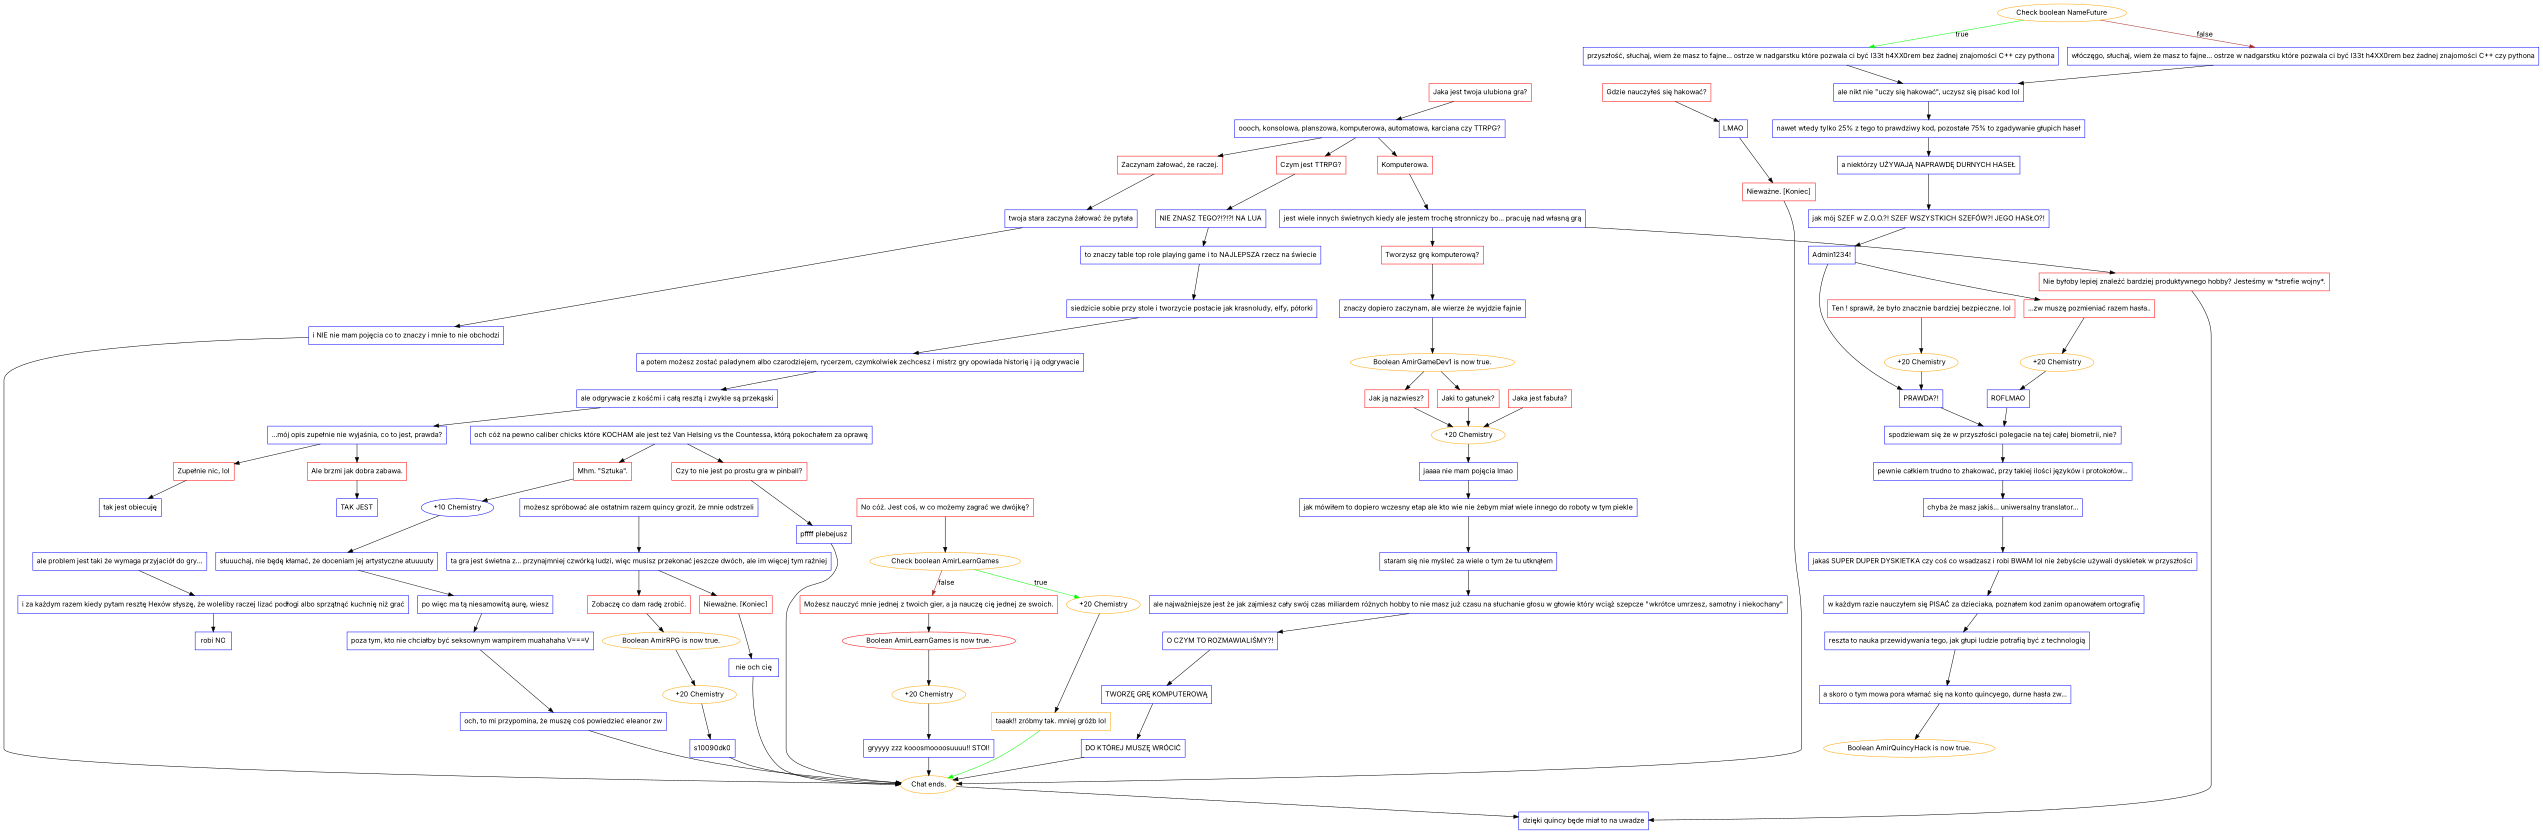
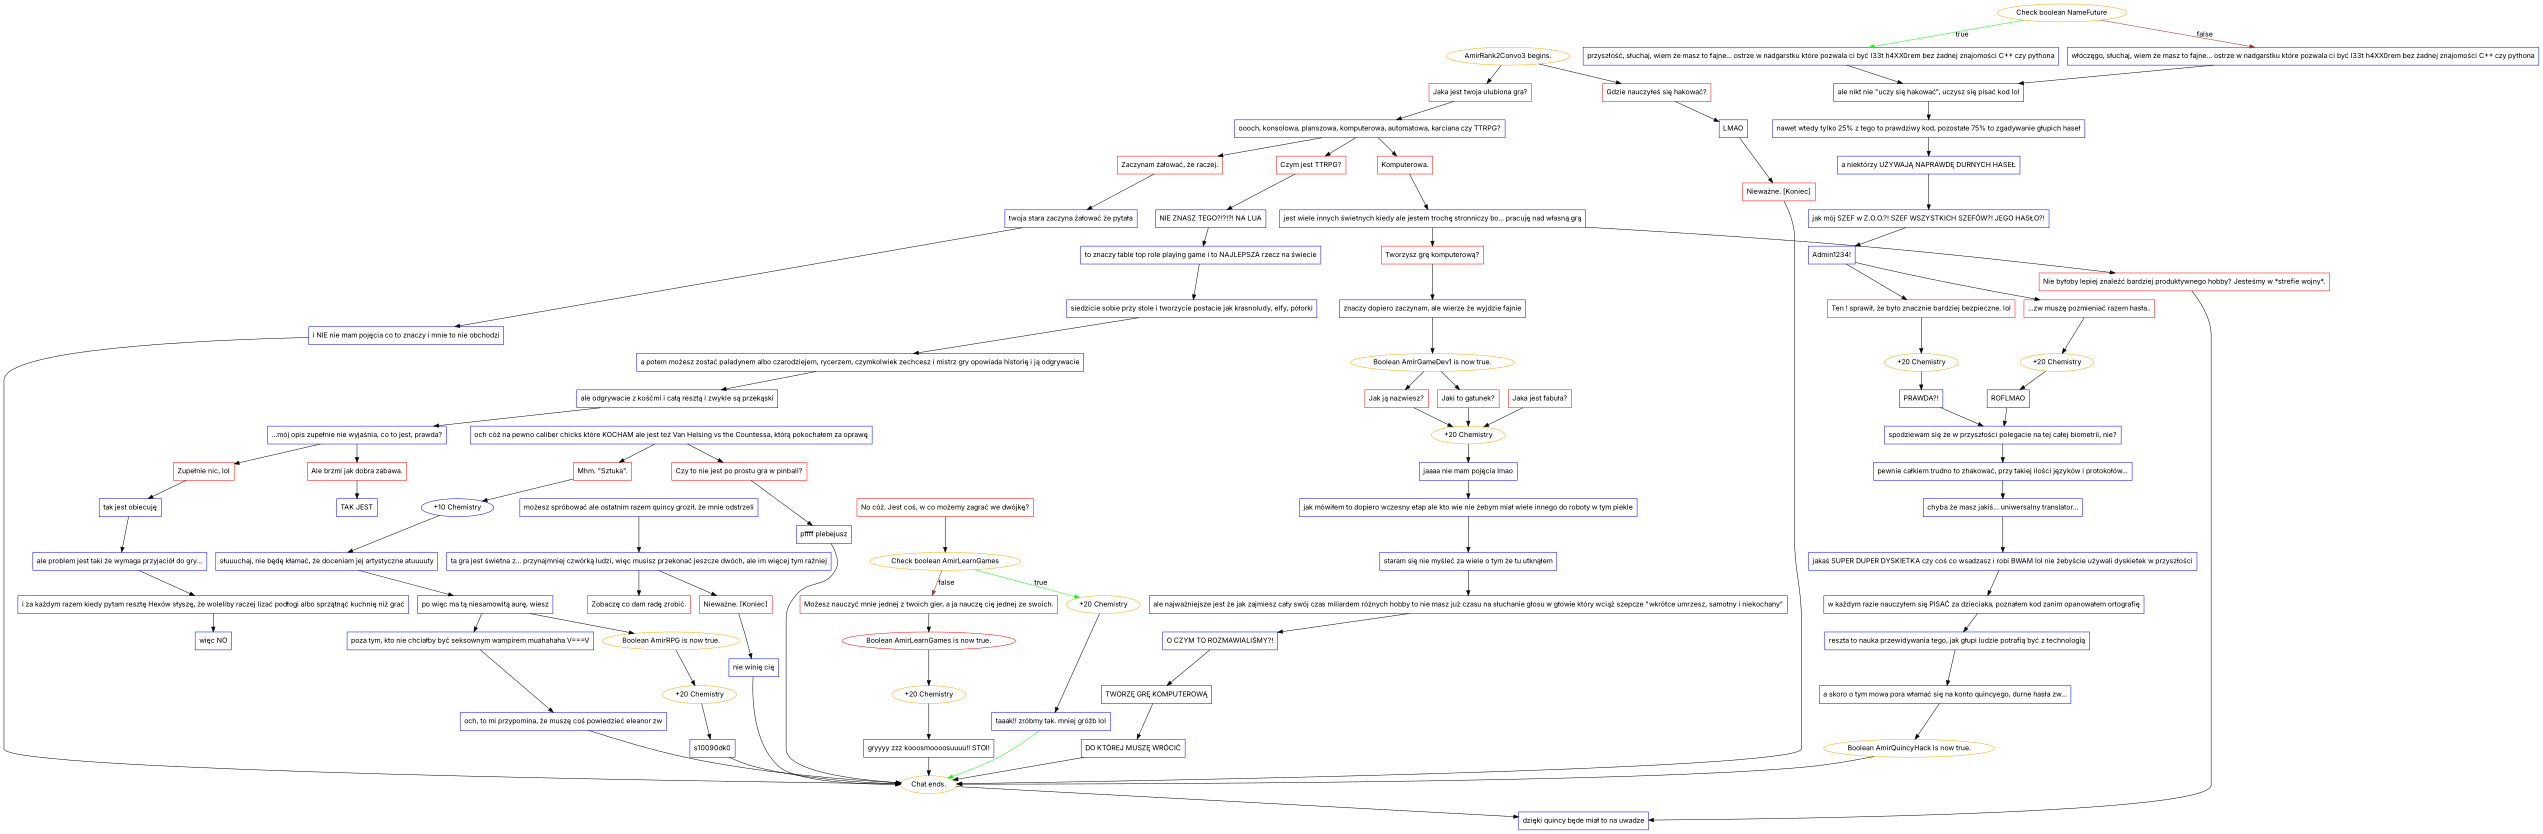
node "AmirRank2Convo3 begins.": added
edge "Admin1234!" -> "PRAWDA?!": now "Admin1234!" -> "Ten ! sprawił, że było znacznie bardziej bezpieczne. lol"
edge "tak jest obiecuję" -> "ale problem jest taki że wymaga przyjaciół do gry...": added
edge "Zobaczę co dam radę zrobić." -> "Boolean AmirRPG is now true.": now "po więc ma tą niesamowitą aurę, wiesz" -> "Boolean AmirRPG is now true."
node "robi NO": label "robi NO" -> "więc NO"
node "nie och cię": label "nie och cię" -> "nie winię cię"
node "taaak!! zróbmy tak. mniej gróźb lol": color orange -> blue
edge "Boolean AmirQuincyHack is now true." -> "Chat ends.": added
